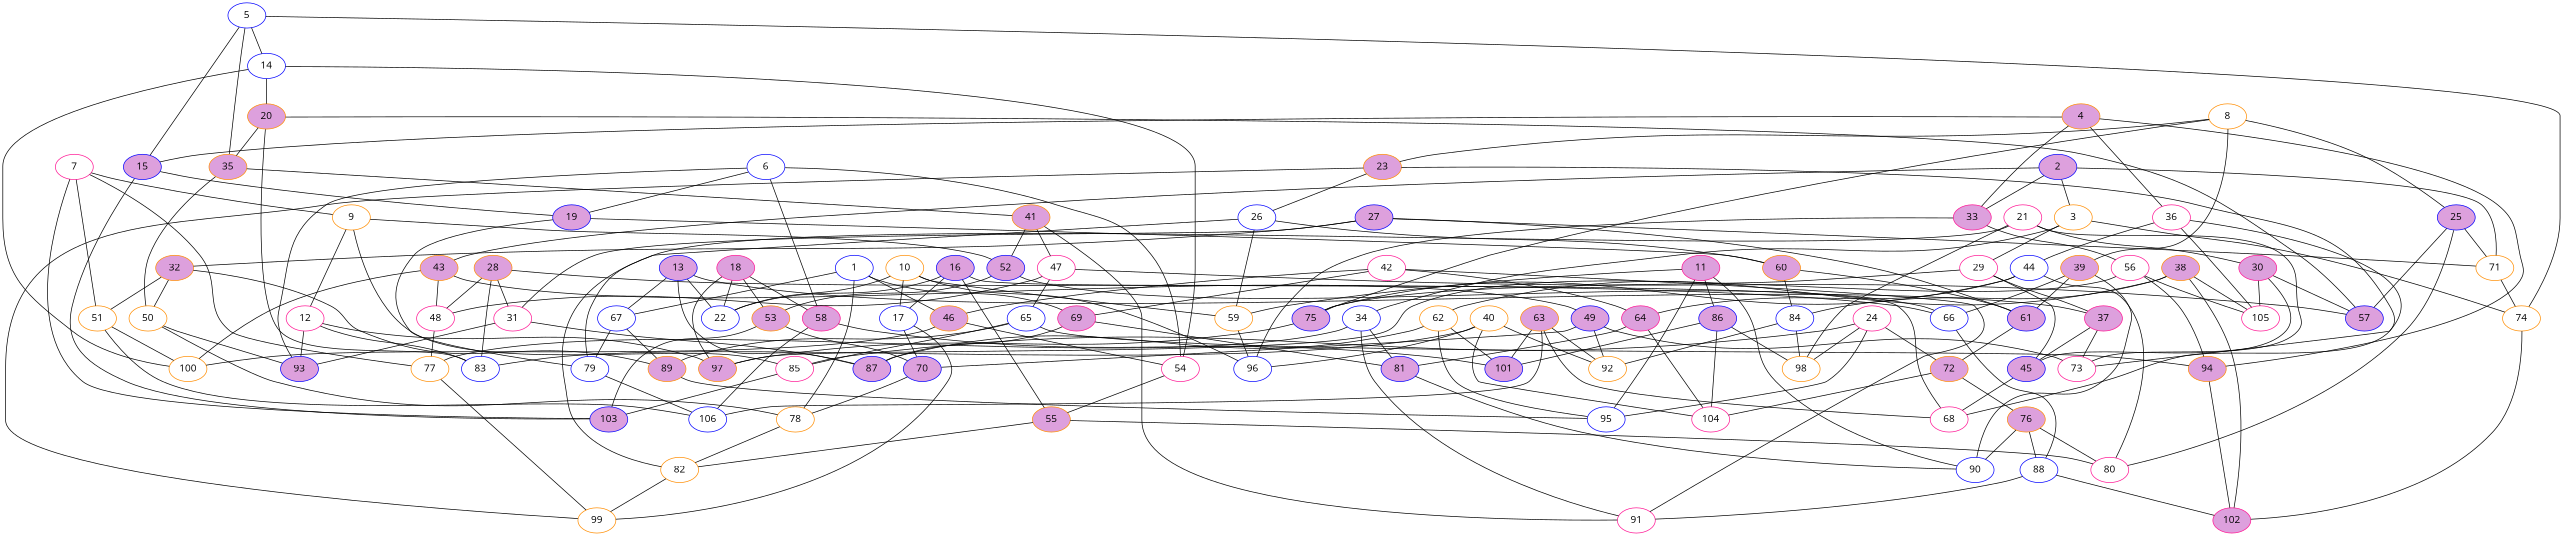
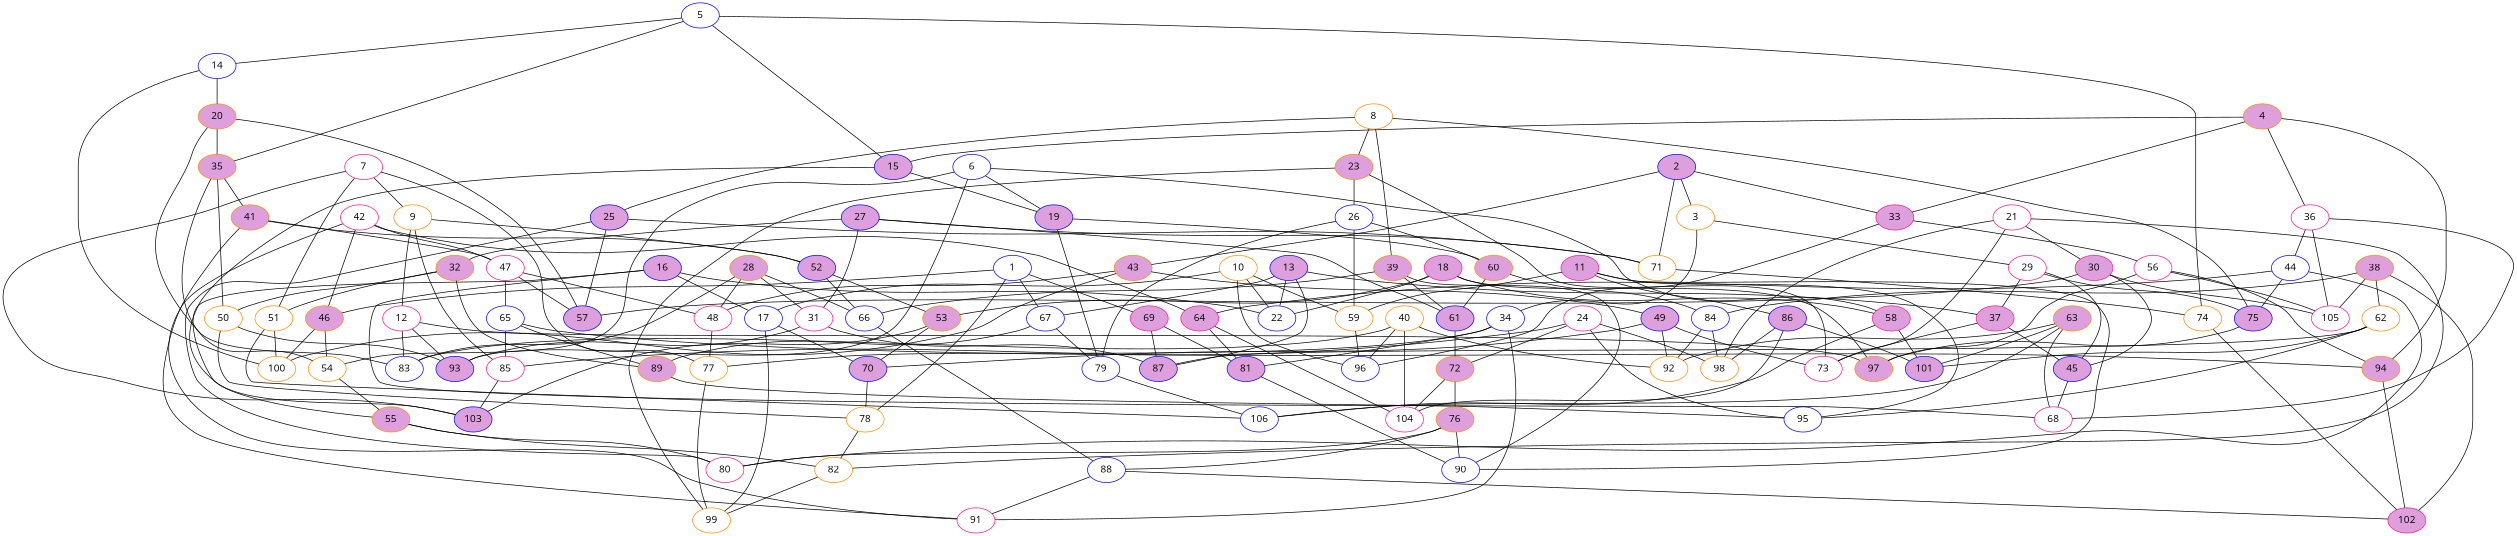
edge "14" -- "54": now "35" -- "54"
edge "3" -- "74": removed
edge "42" -- "69": now "42" -- "47"
node "54": color deeppink -> darkorange
